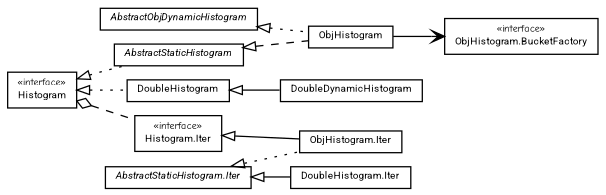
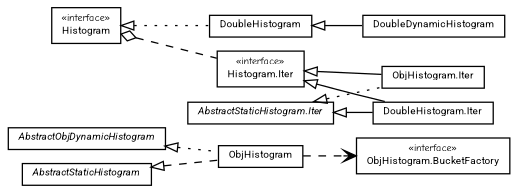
edge "ObjHistogram" -> "ObjHistogram.BucketFactory": style solid -> dashed
edge "AbstractStaticHistogram" -> "Histogram": removed
edge "DoubleHistogram.Iter" -> "Histogram.Iter": added
